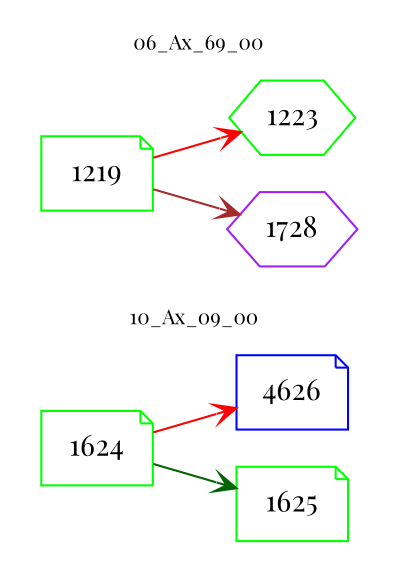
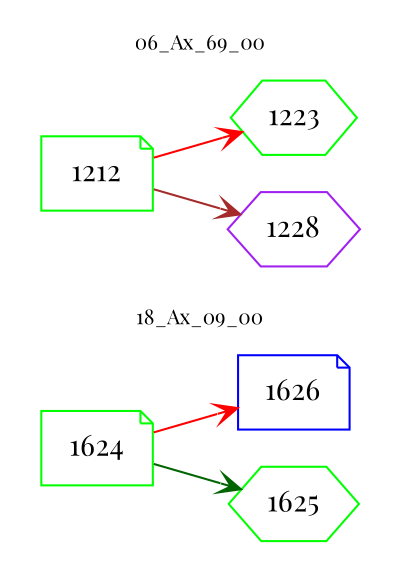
node "1219": label "1219" -> "1212"
node "1728": label "1728" -> "1228"
cluster "10_Ax_09_00": label "10_Ax_09_00" -> "18_Ax_09_00"
node "4626": label "4626" -> "1626"
node "1625": shape note -> hexagon
